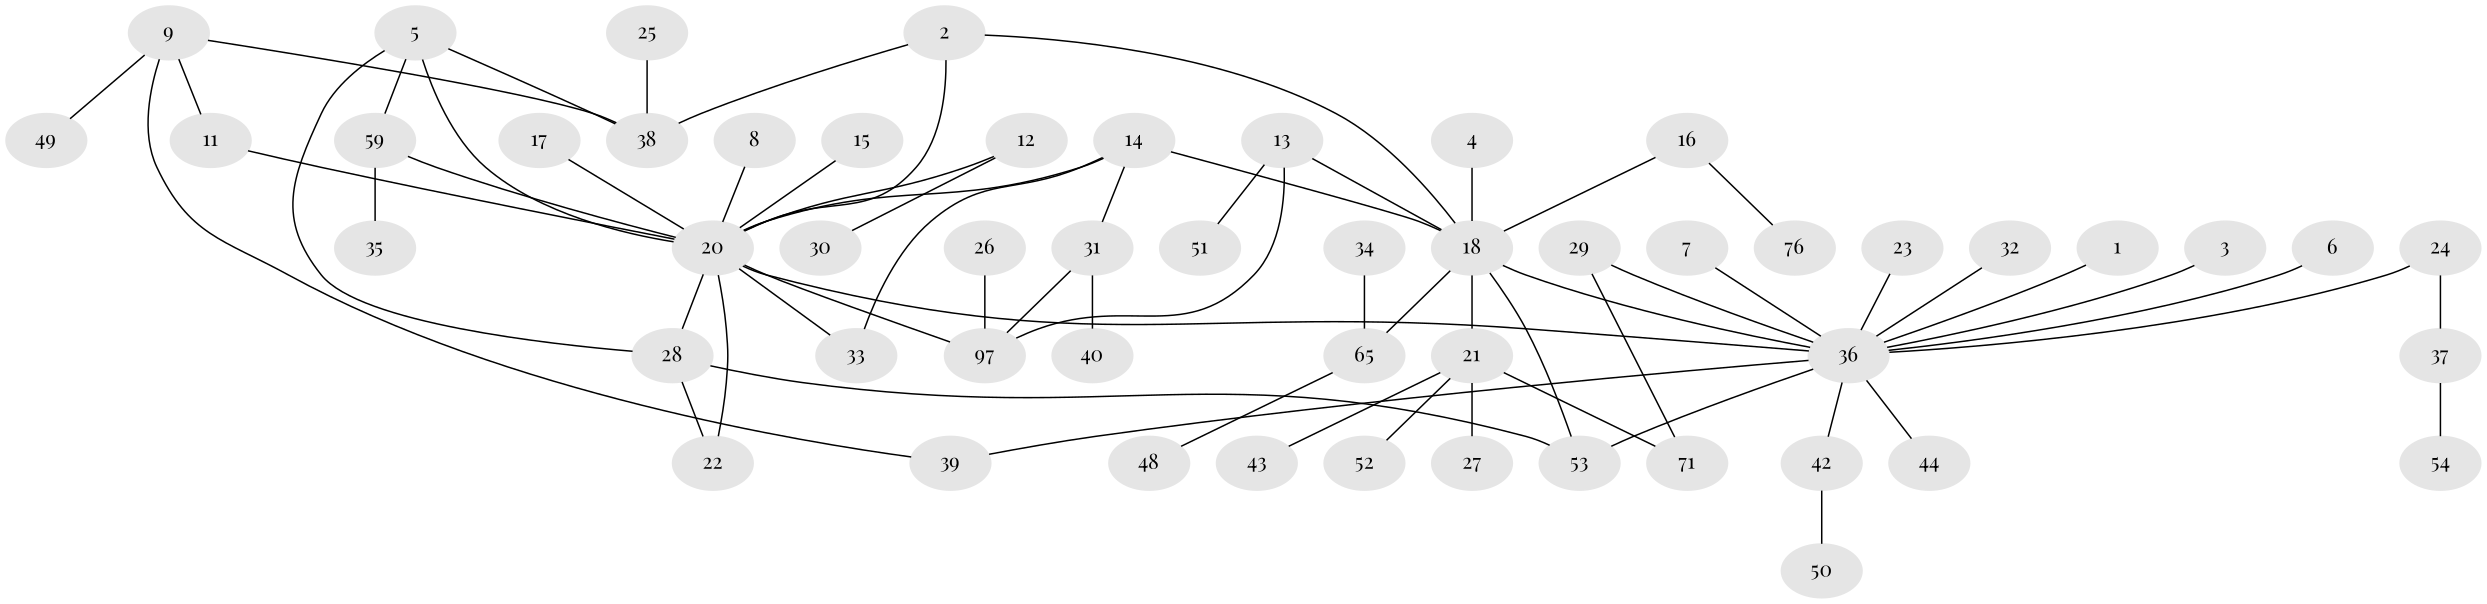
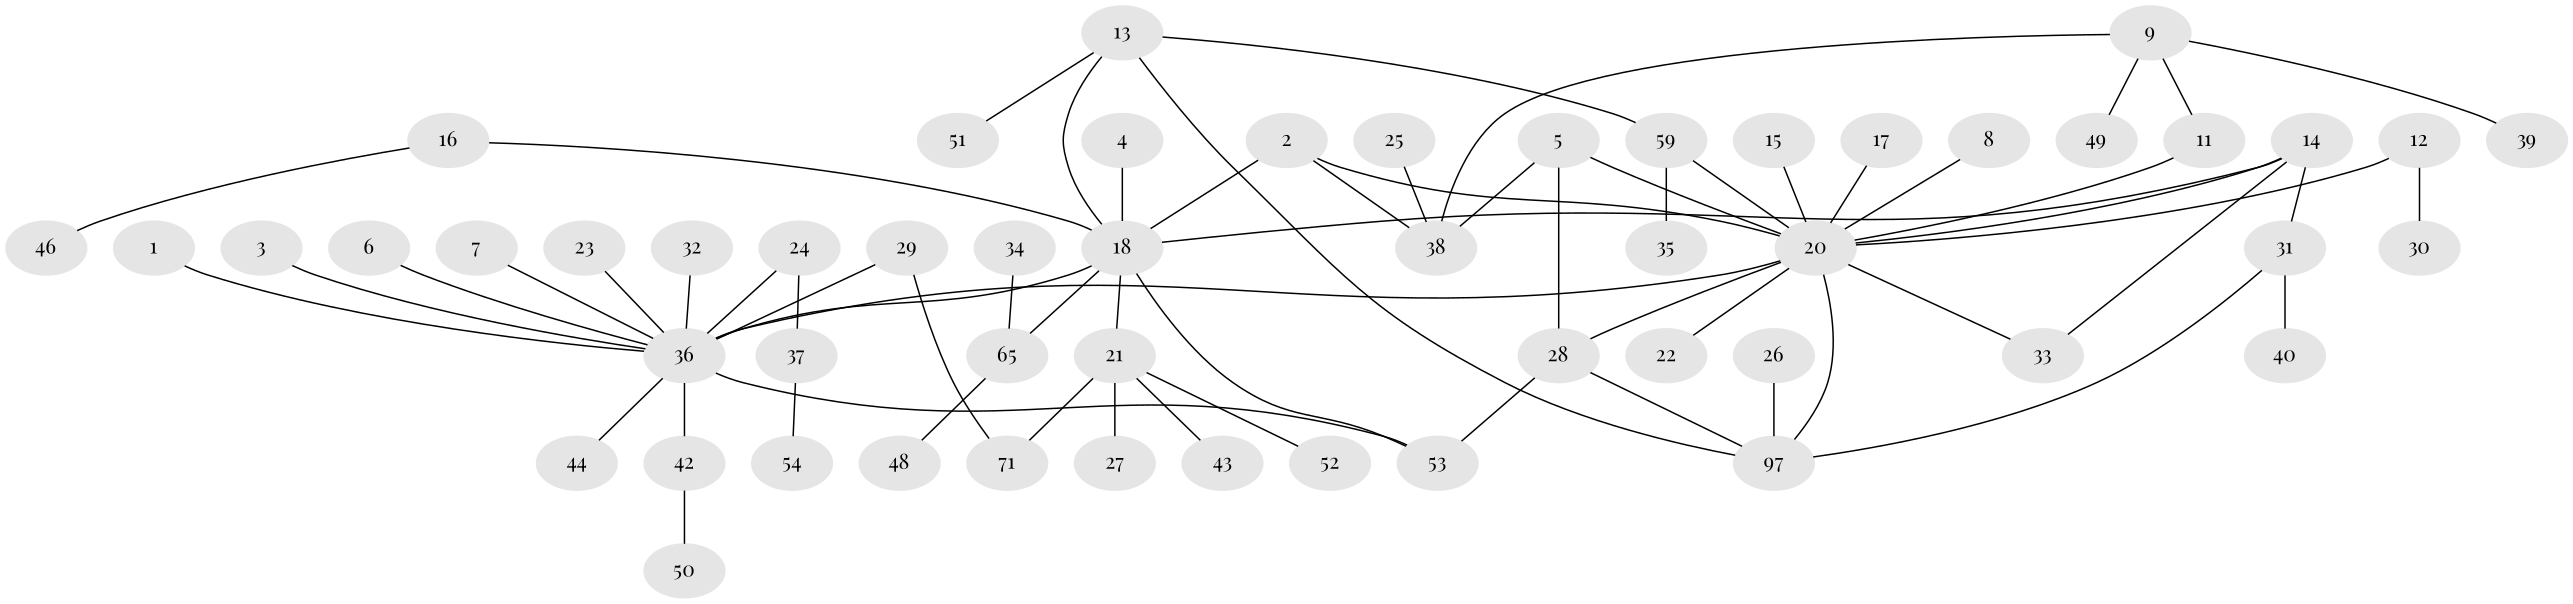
edge "5" -- "59": now "13" -- "59"
node "76": label "76" -> "46"
edge "36" -- "39": removed
edge "28" -- "22": now "28" -- "97"
